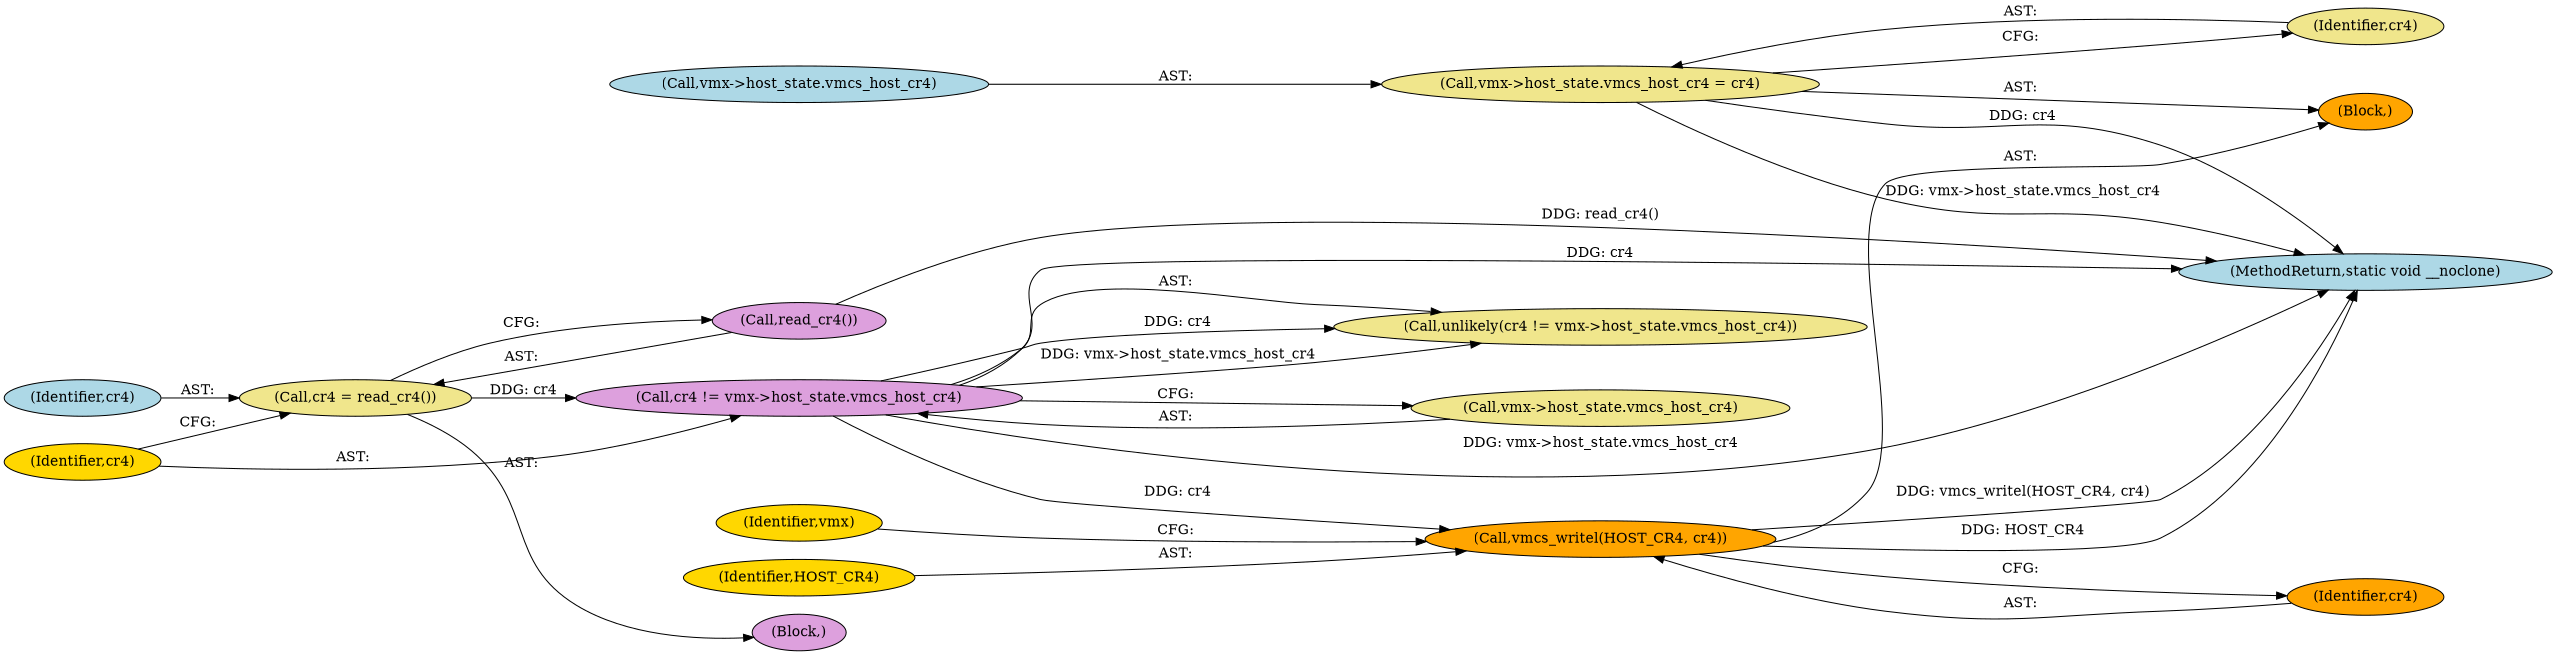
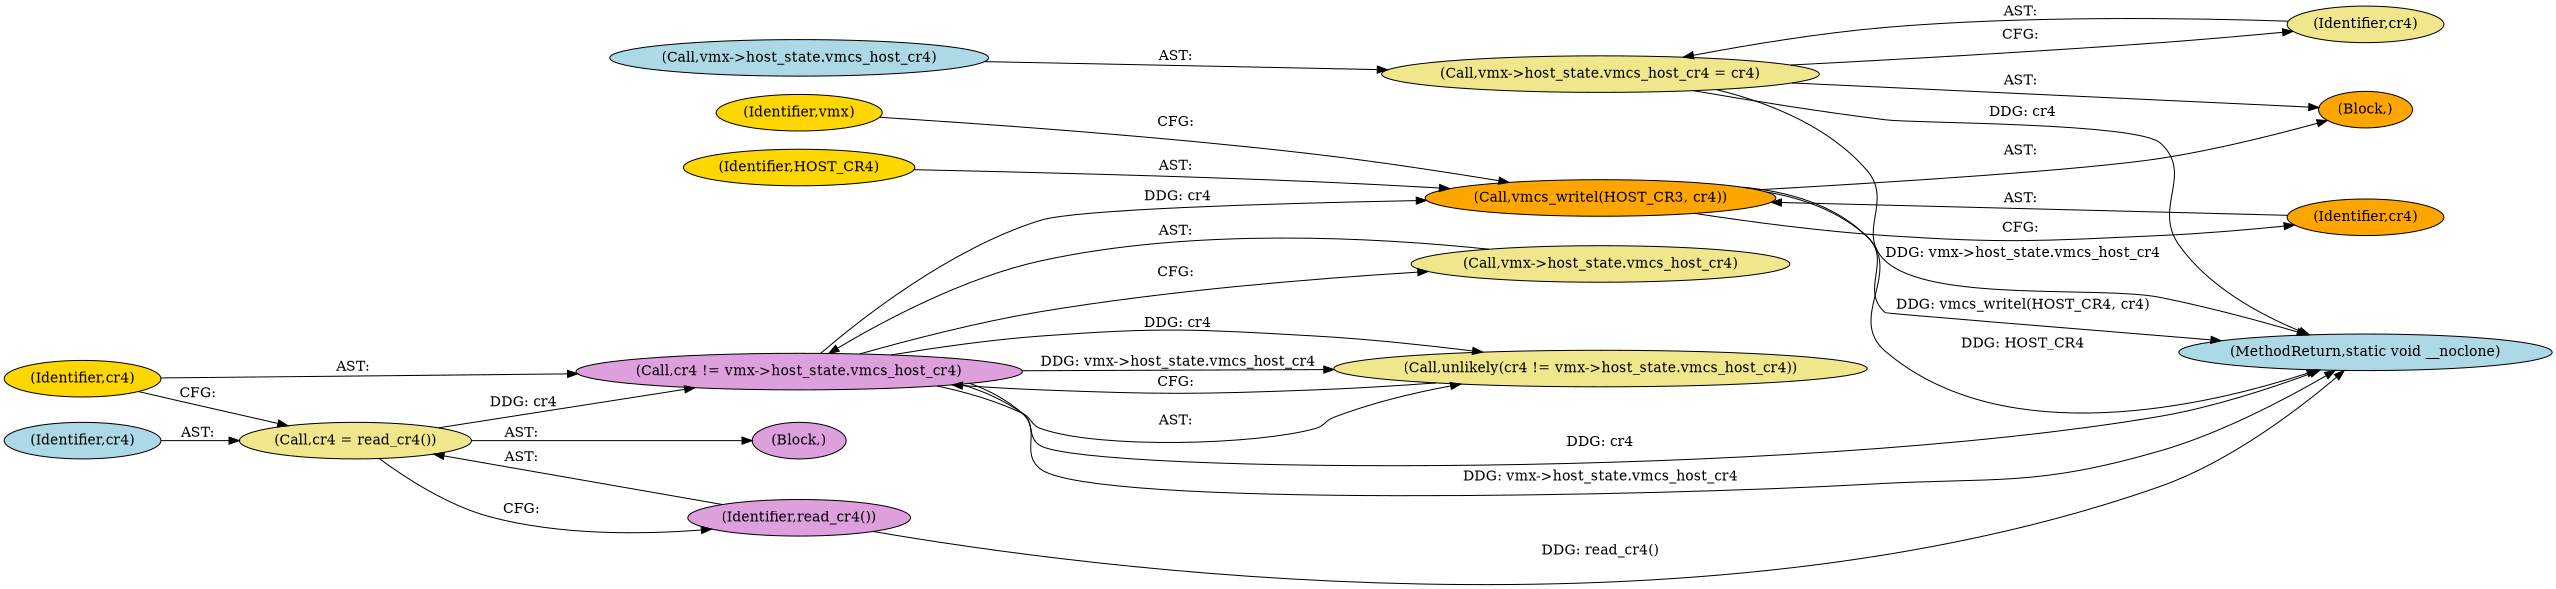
node "(Call,read_cr4())": label "(Call,read_cr4())" -> "(Identifier,read_cr4())"
edge "(Call,unlikely(cr4 != vmx->host_state.vmcs_host_cr4))" -> "(Call,cr4 != vmx->host_state.vmcs_host_cr4)": added, label "CFG:"
node "(Call,vmcs_writel(HOST_CR4, cr4))": label "(Call,vmcs_writel(HOST_CR4, cr4))" -> "(Call,vmcs_writel(HOST_CR3, cr4))"
